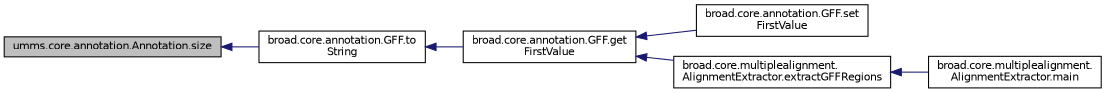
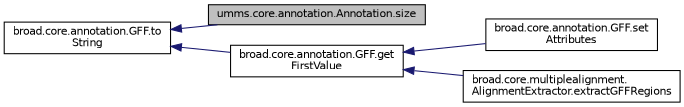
node "broad.core.annotation.GFF.set FirstValue": label "broad.core.annotation.GFF.set FirstValue" -> "broad.core.annotation.GFF.set Attributes"
edge "broad.core.annotation.GFF.to String" -> "umms.core.annotation.Annotation.size": reversed
node "broad.core.multiplealignment. AlignmentExtractor.main": removed
